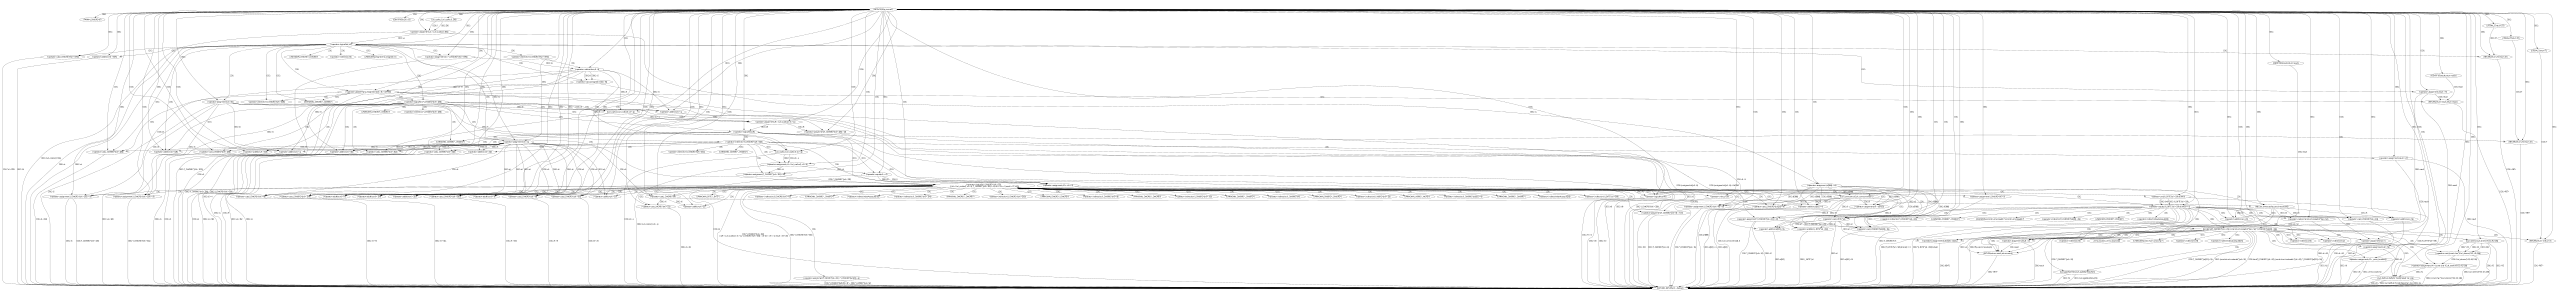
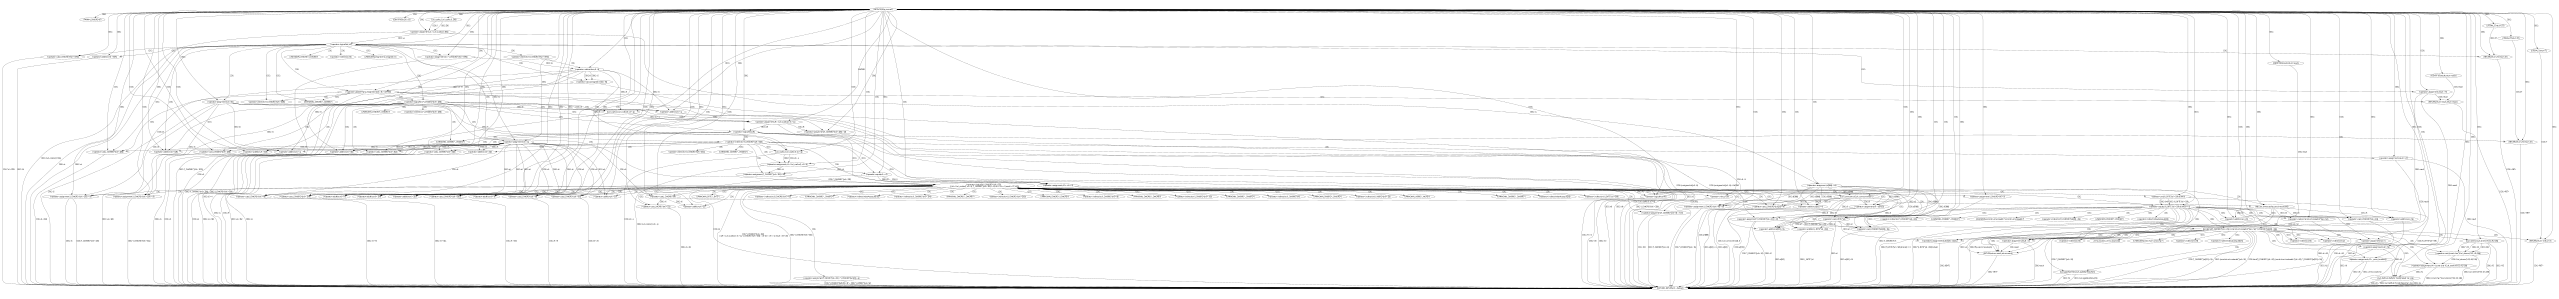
edge "(METHOD,tftp_connect)" -> "(<operator>.assignment,v8 = Curl_ccalloc(1, v5 + 4))": label "DDG: " -> "DWORD: "
edge "(<operator>.assignment,v8 = Curl_ccalloc(1, v5 + 4))" -> "(METHOD_RETURN,int __fastcall)": added, label "DDG: Curl_ccalloc(1, v5 + 4)"
node "(<operator>.indirection,*(_DWORD *)(a1[20] + 4))": removed
edge "(<operator>.equals,(*((_BYTE *)a1 + 591) & 0x40) == 0)" -> "(<operator>.cast,(_BYTE *)a1)": now "(<operator>.equals,(*((_BYTE *)a1 + 591) & 0x40) == 0)" -> "(<operator>.addition,a1[20] + 16)"
edge "(<operator>.assignment,v11 = a1[105])" -> "(METHOD_RETURN,int __fastcall)": added, label "DDG: a1[105]"
